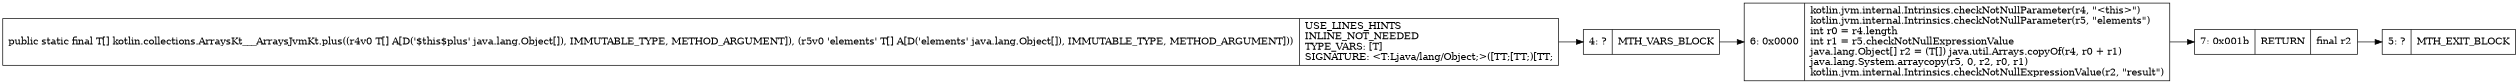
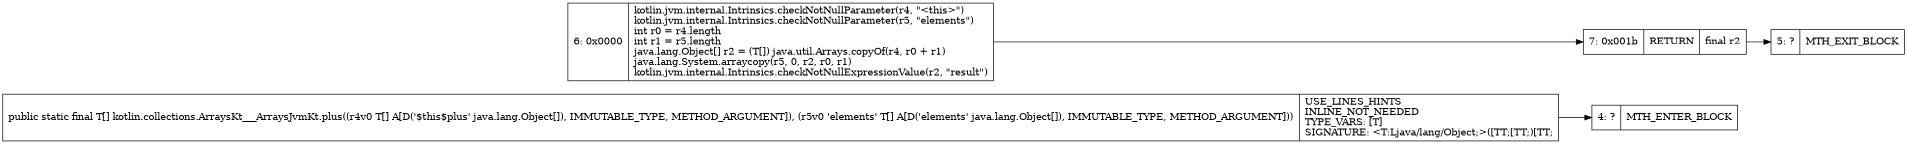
node "4: ?": text "MTH_VARS_BLOCK" -> "MTH_ENTER_BLOCK"
edge "4: ?" -> "6: 0x0000": removed
node "6: 0x0000": text "int r1 = r5.checkNotNullExpressionValue" -> "int r1 = r5.length"
